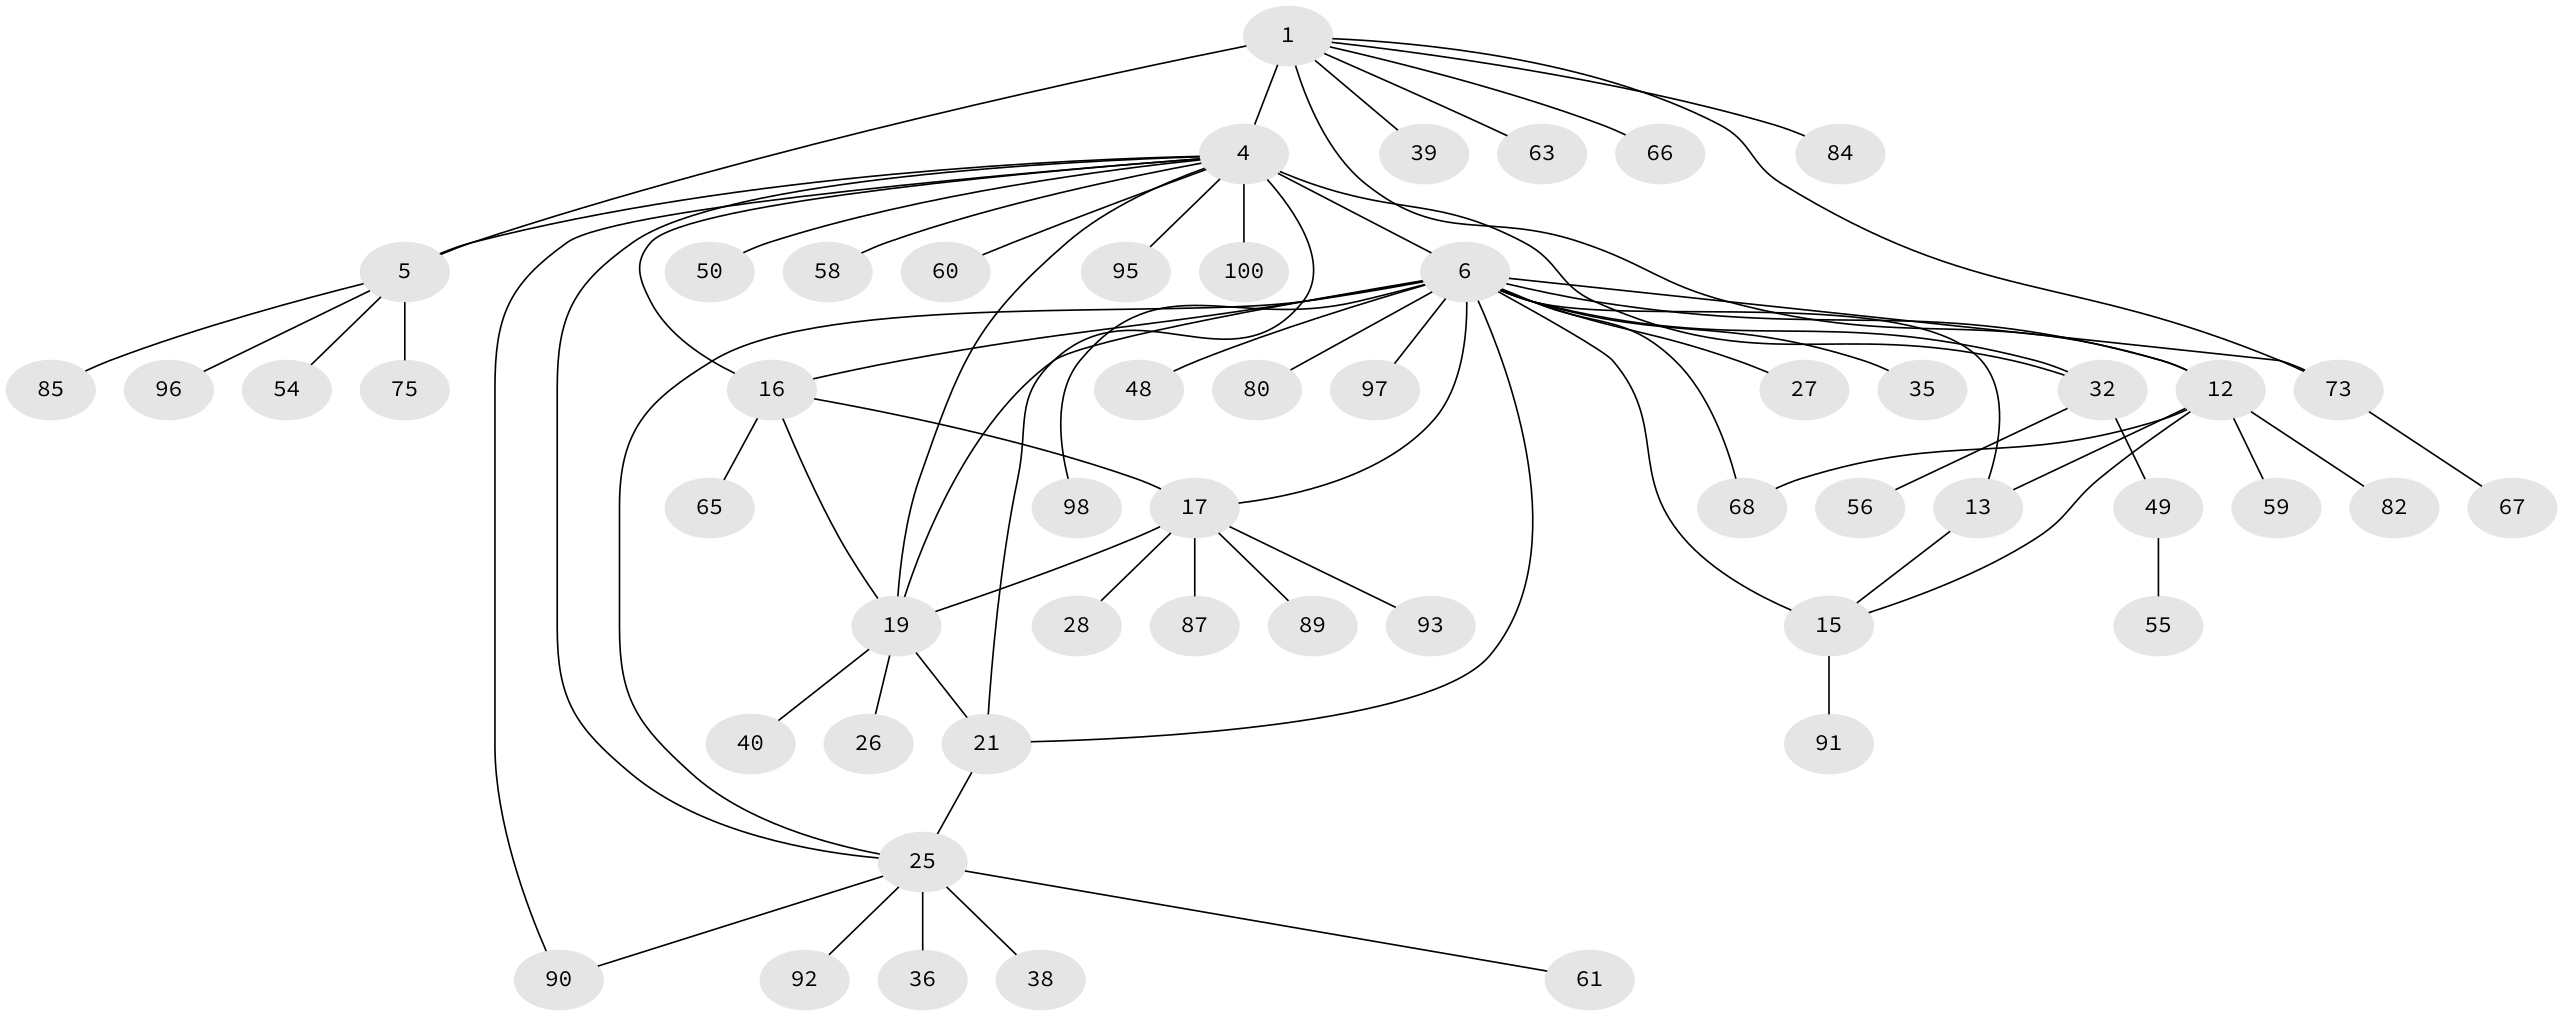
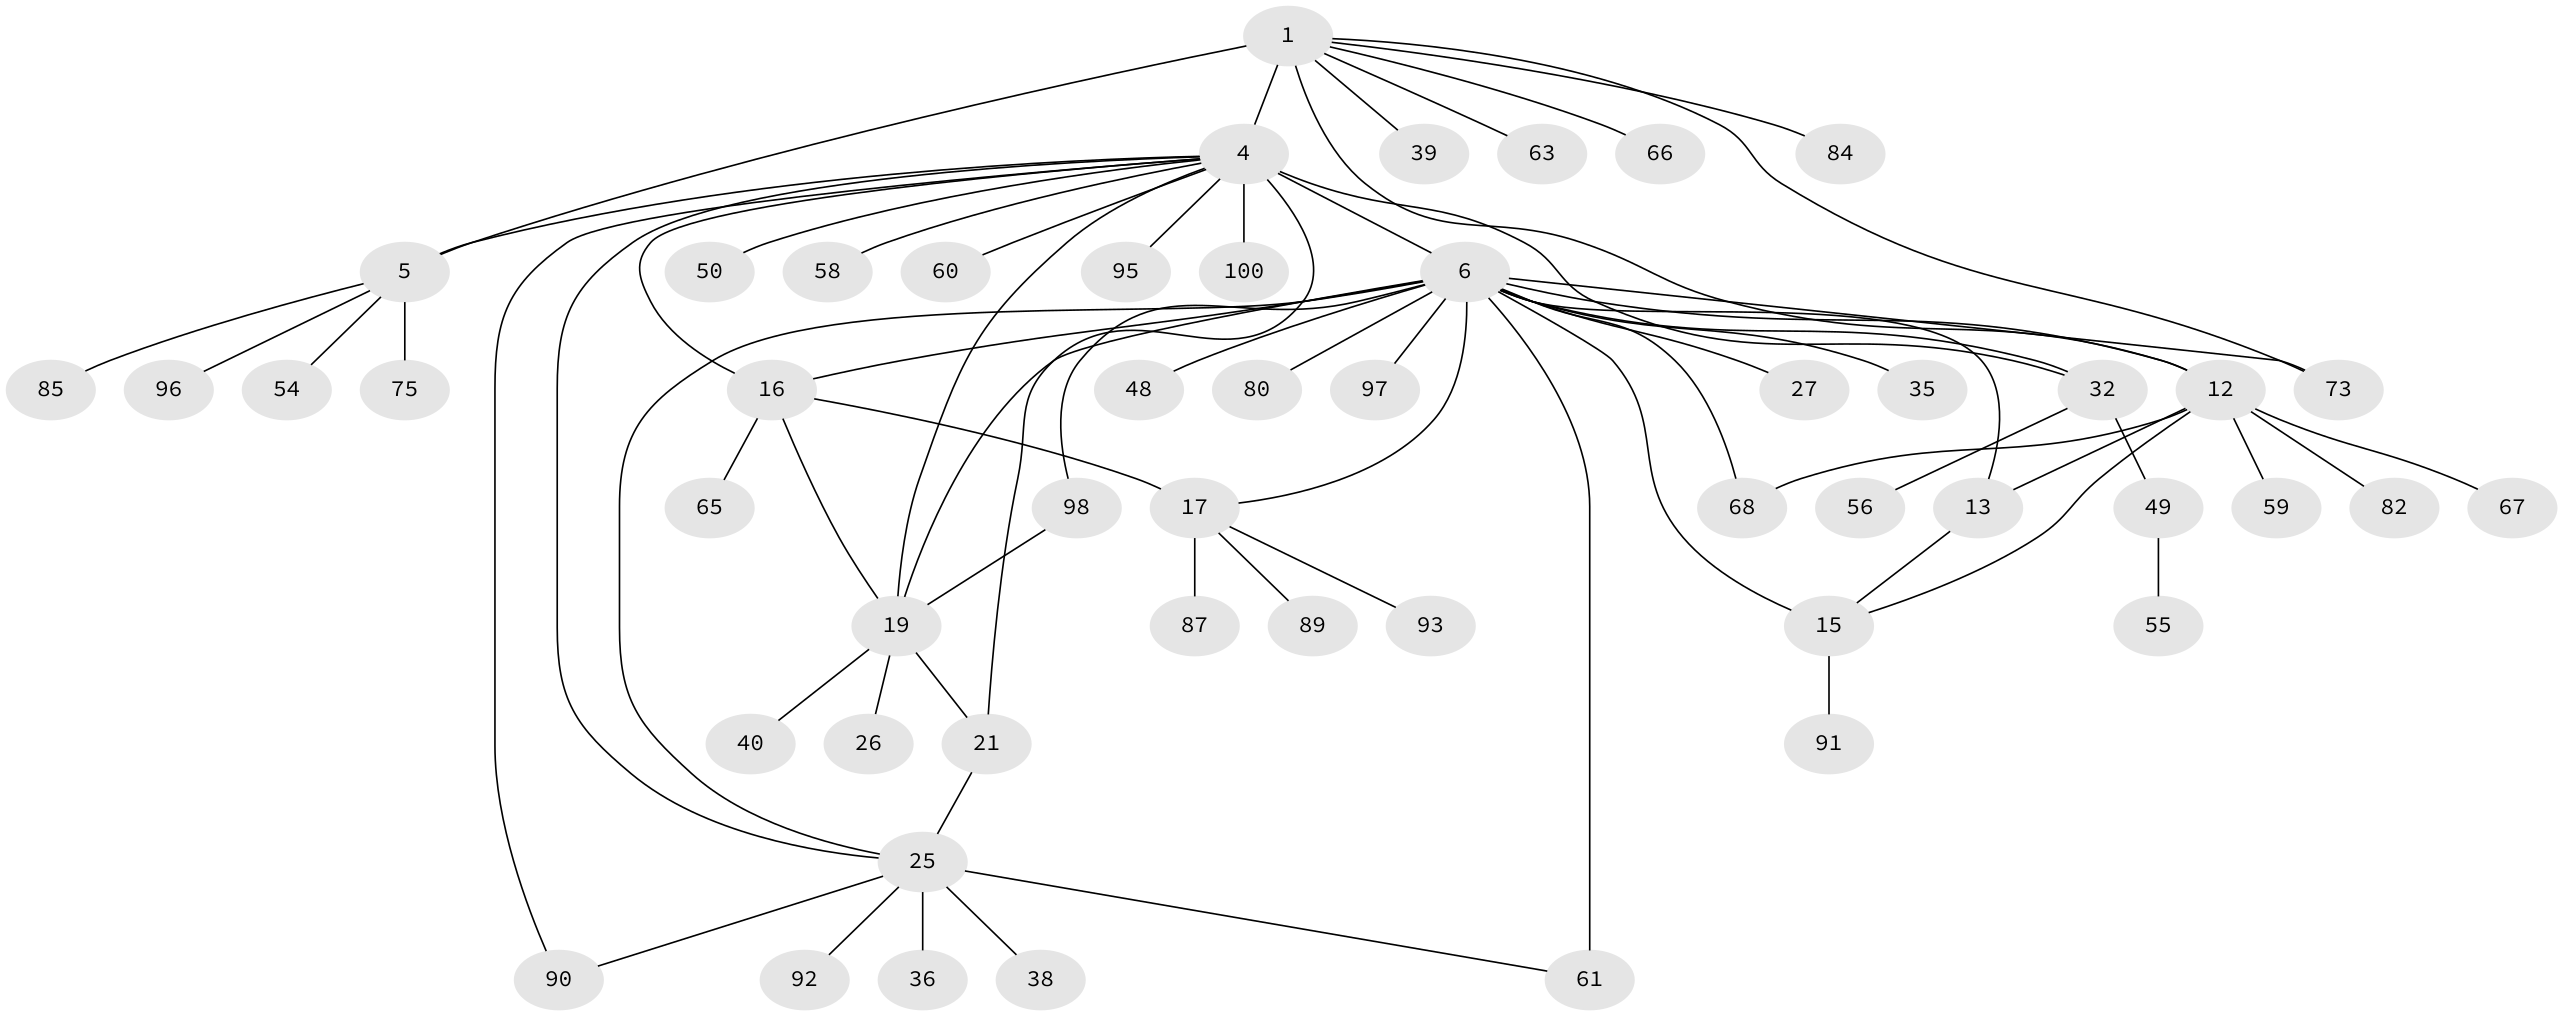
edge "73" -- "67": now "12" -- "67"
edge "17" -- "19": now "98" -- "19"
node "28": removed
edge "6" -- "21": now "6" -- "61"
